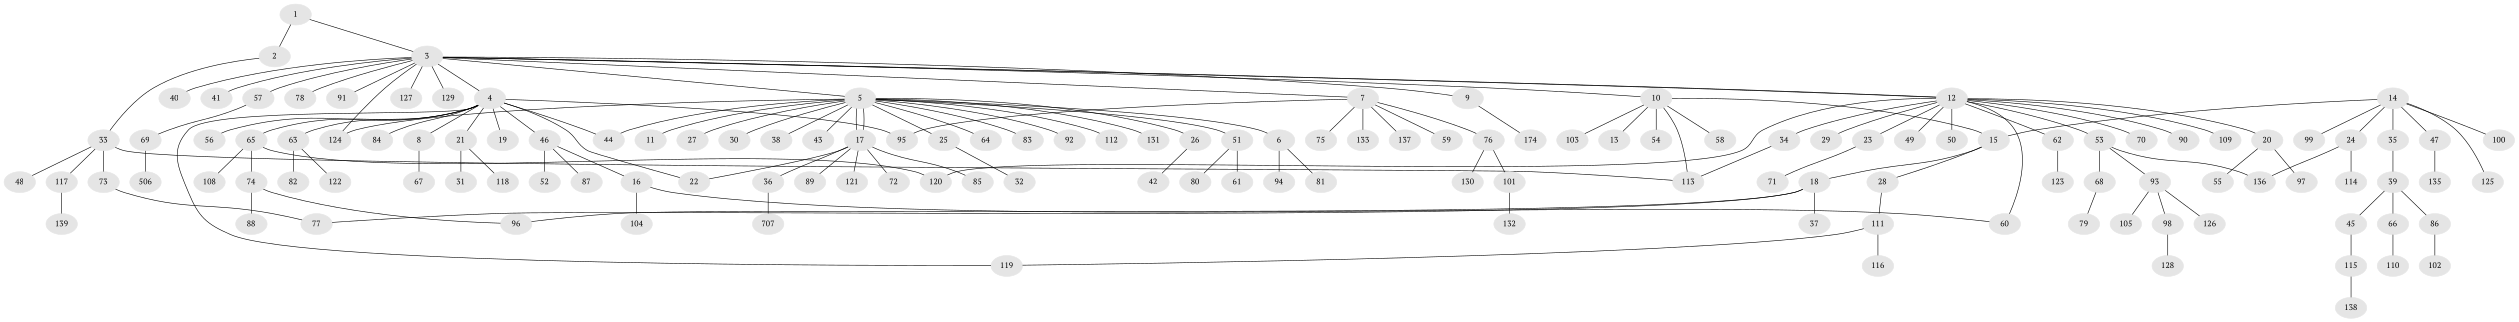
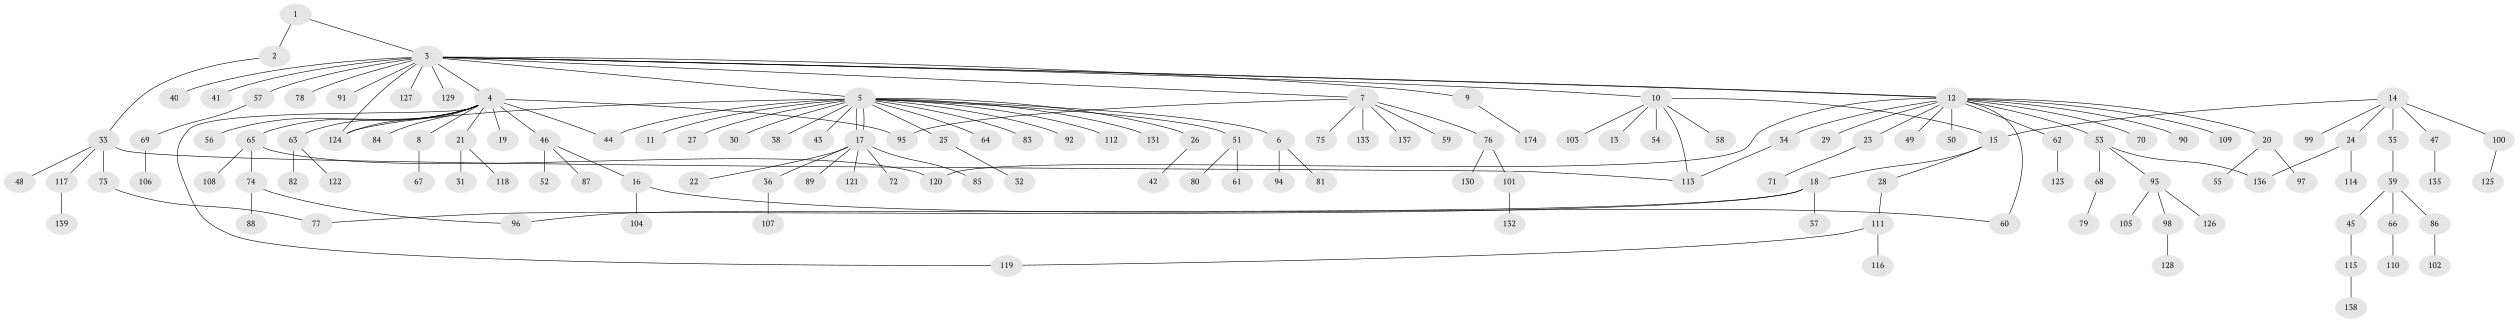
edge "14" -- "125": now "100" -- "125"
edge "4" -- "22": now "4" -- "124"
node "506": label "506" -> "106"
node "707": label "707" -> "107"
